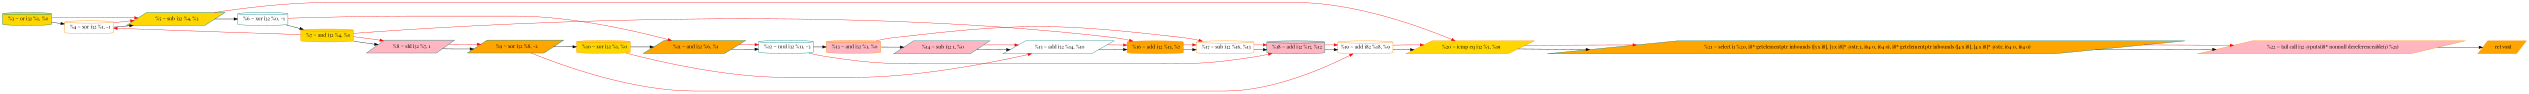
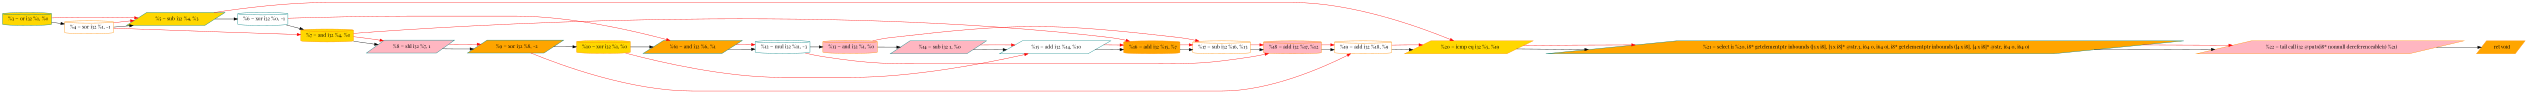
edge "%7 = and i32 %4, %0" -> "%4 = xor i32 %1, -1": reversed
node "%11 = and i32 %6, %1": label "%11 = and i32 %6, %1" -> "%61 = and i32 %6, %1"
node "%18 = add i32 %17, %12": color teal -> darkorange
node "%19 = add i82 %18, %9": label "%19 = add i82 %18, %9" -> "%19 = add i32 %18, %9"
